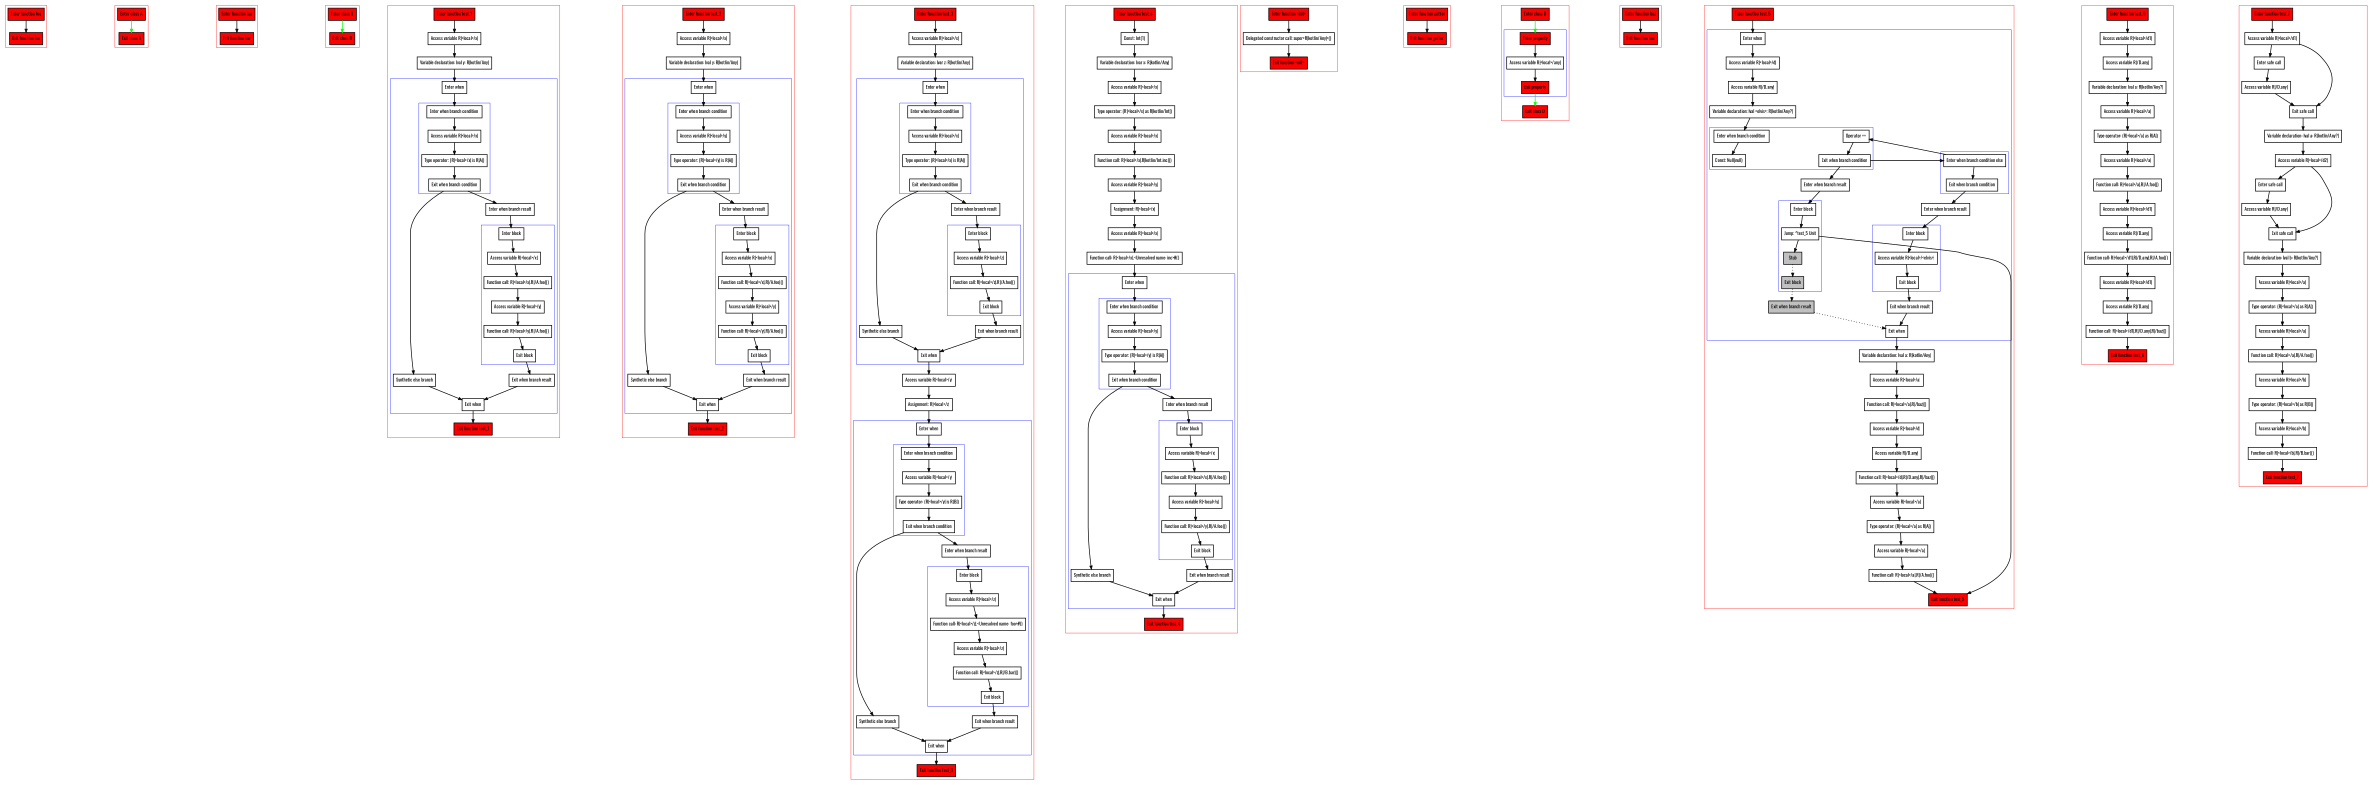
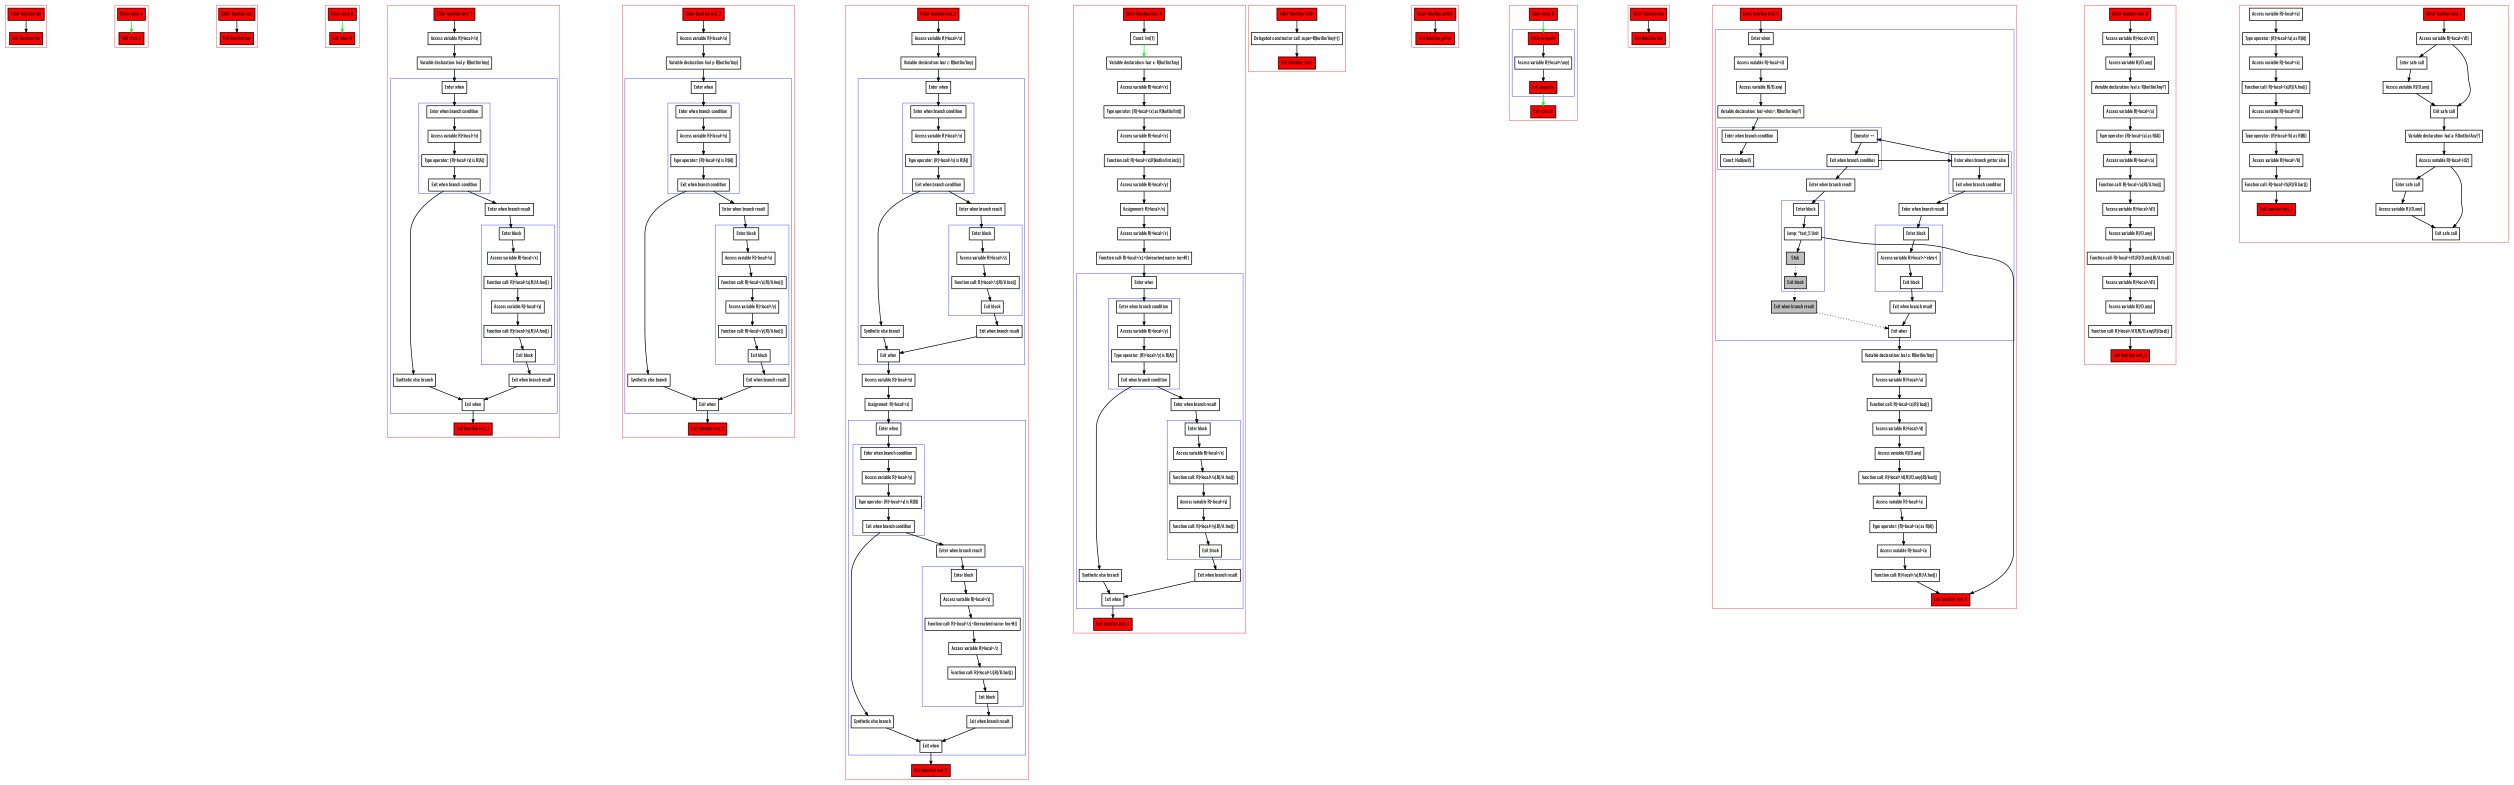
edge "Const: Int(1)" -> "Variable declaration: lvar x: R|kotlin/Any|": color black -> green
node "Enter when branch condition else": label "Enter when branch condition else" -> "Enter when branch getter else"
node "Variable declaration: lval b: R|kotlin/Any?|": removed
